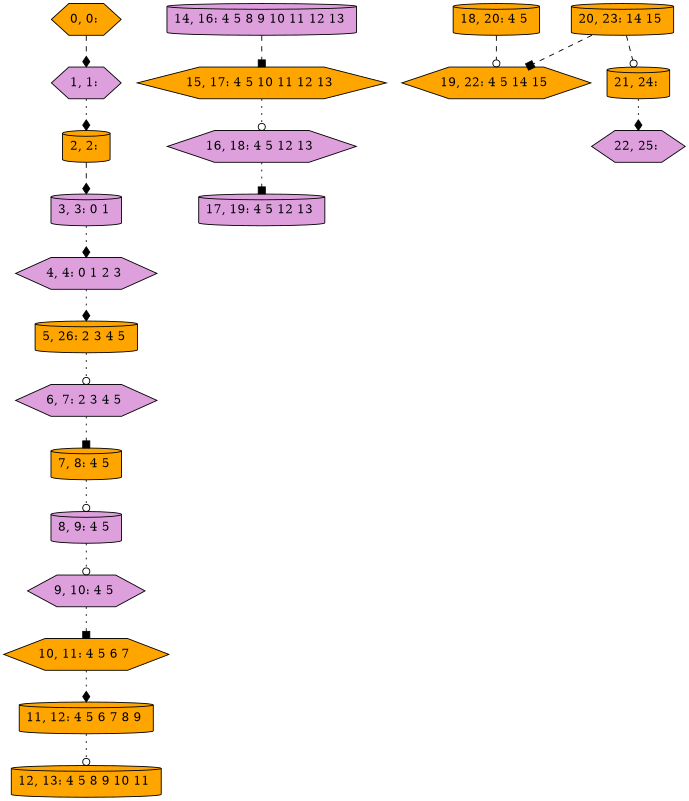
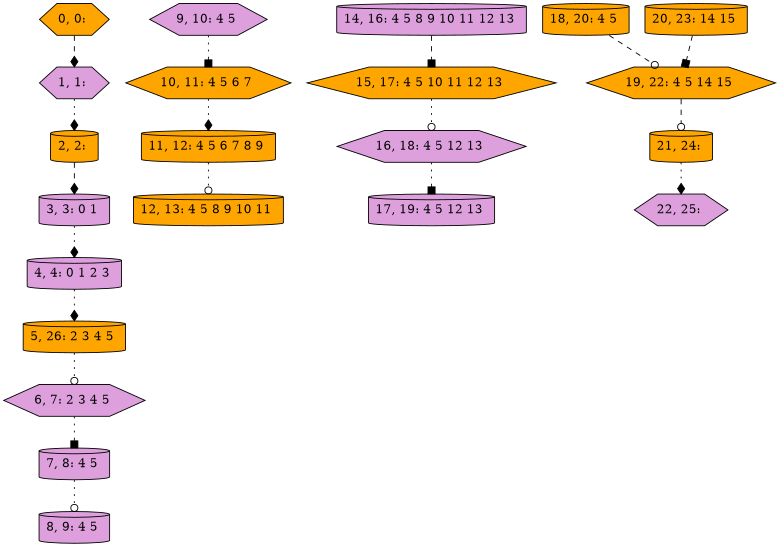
edge "20, 23: 14 15" -> "21, 24:": now "19, 22: 4 5 14 15" -> "21, 24:"
node "4, 4: 0 1 2 3": shape hexagon -> cylinder
node "7, 8: 4 5": fillcolor orange -> plum
edge "8, 9: 4 5" -> "9, 10: 4 5": removed
